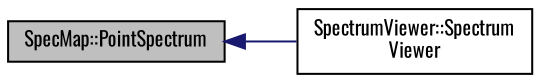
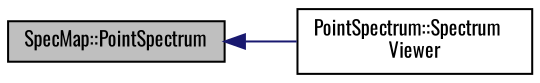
node "SpectrumViewer::Spectrum Viewer": label "SpectrumViewer::Spectrum Viewer" -> "PointSpectrum::Spectrum Viewer"
